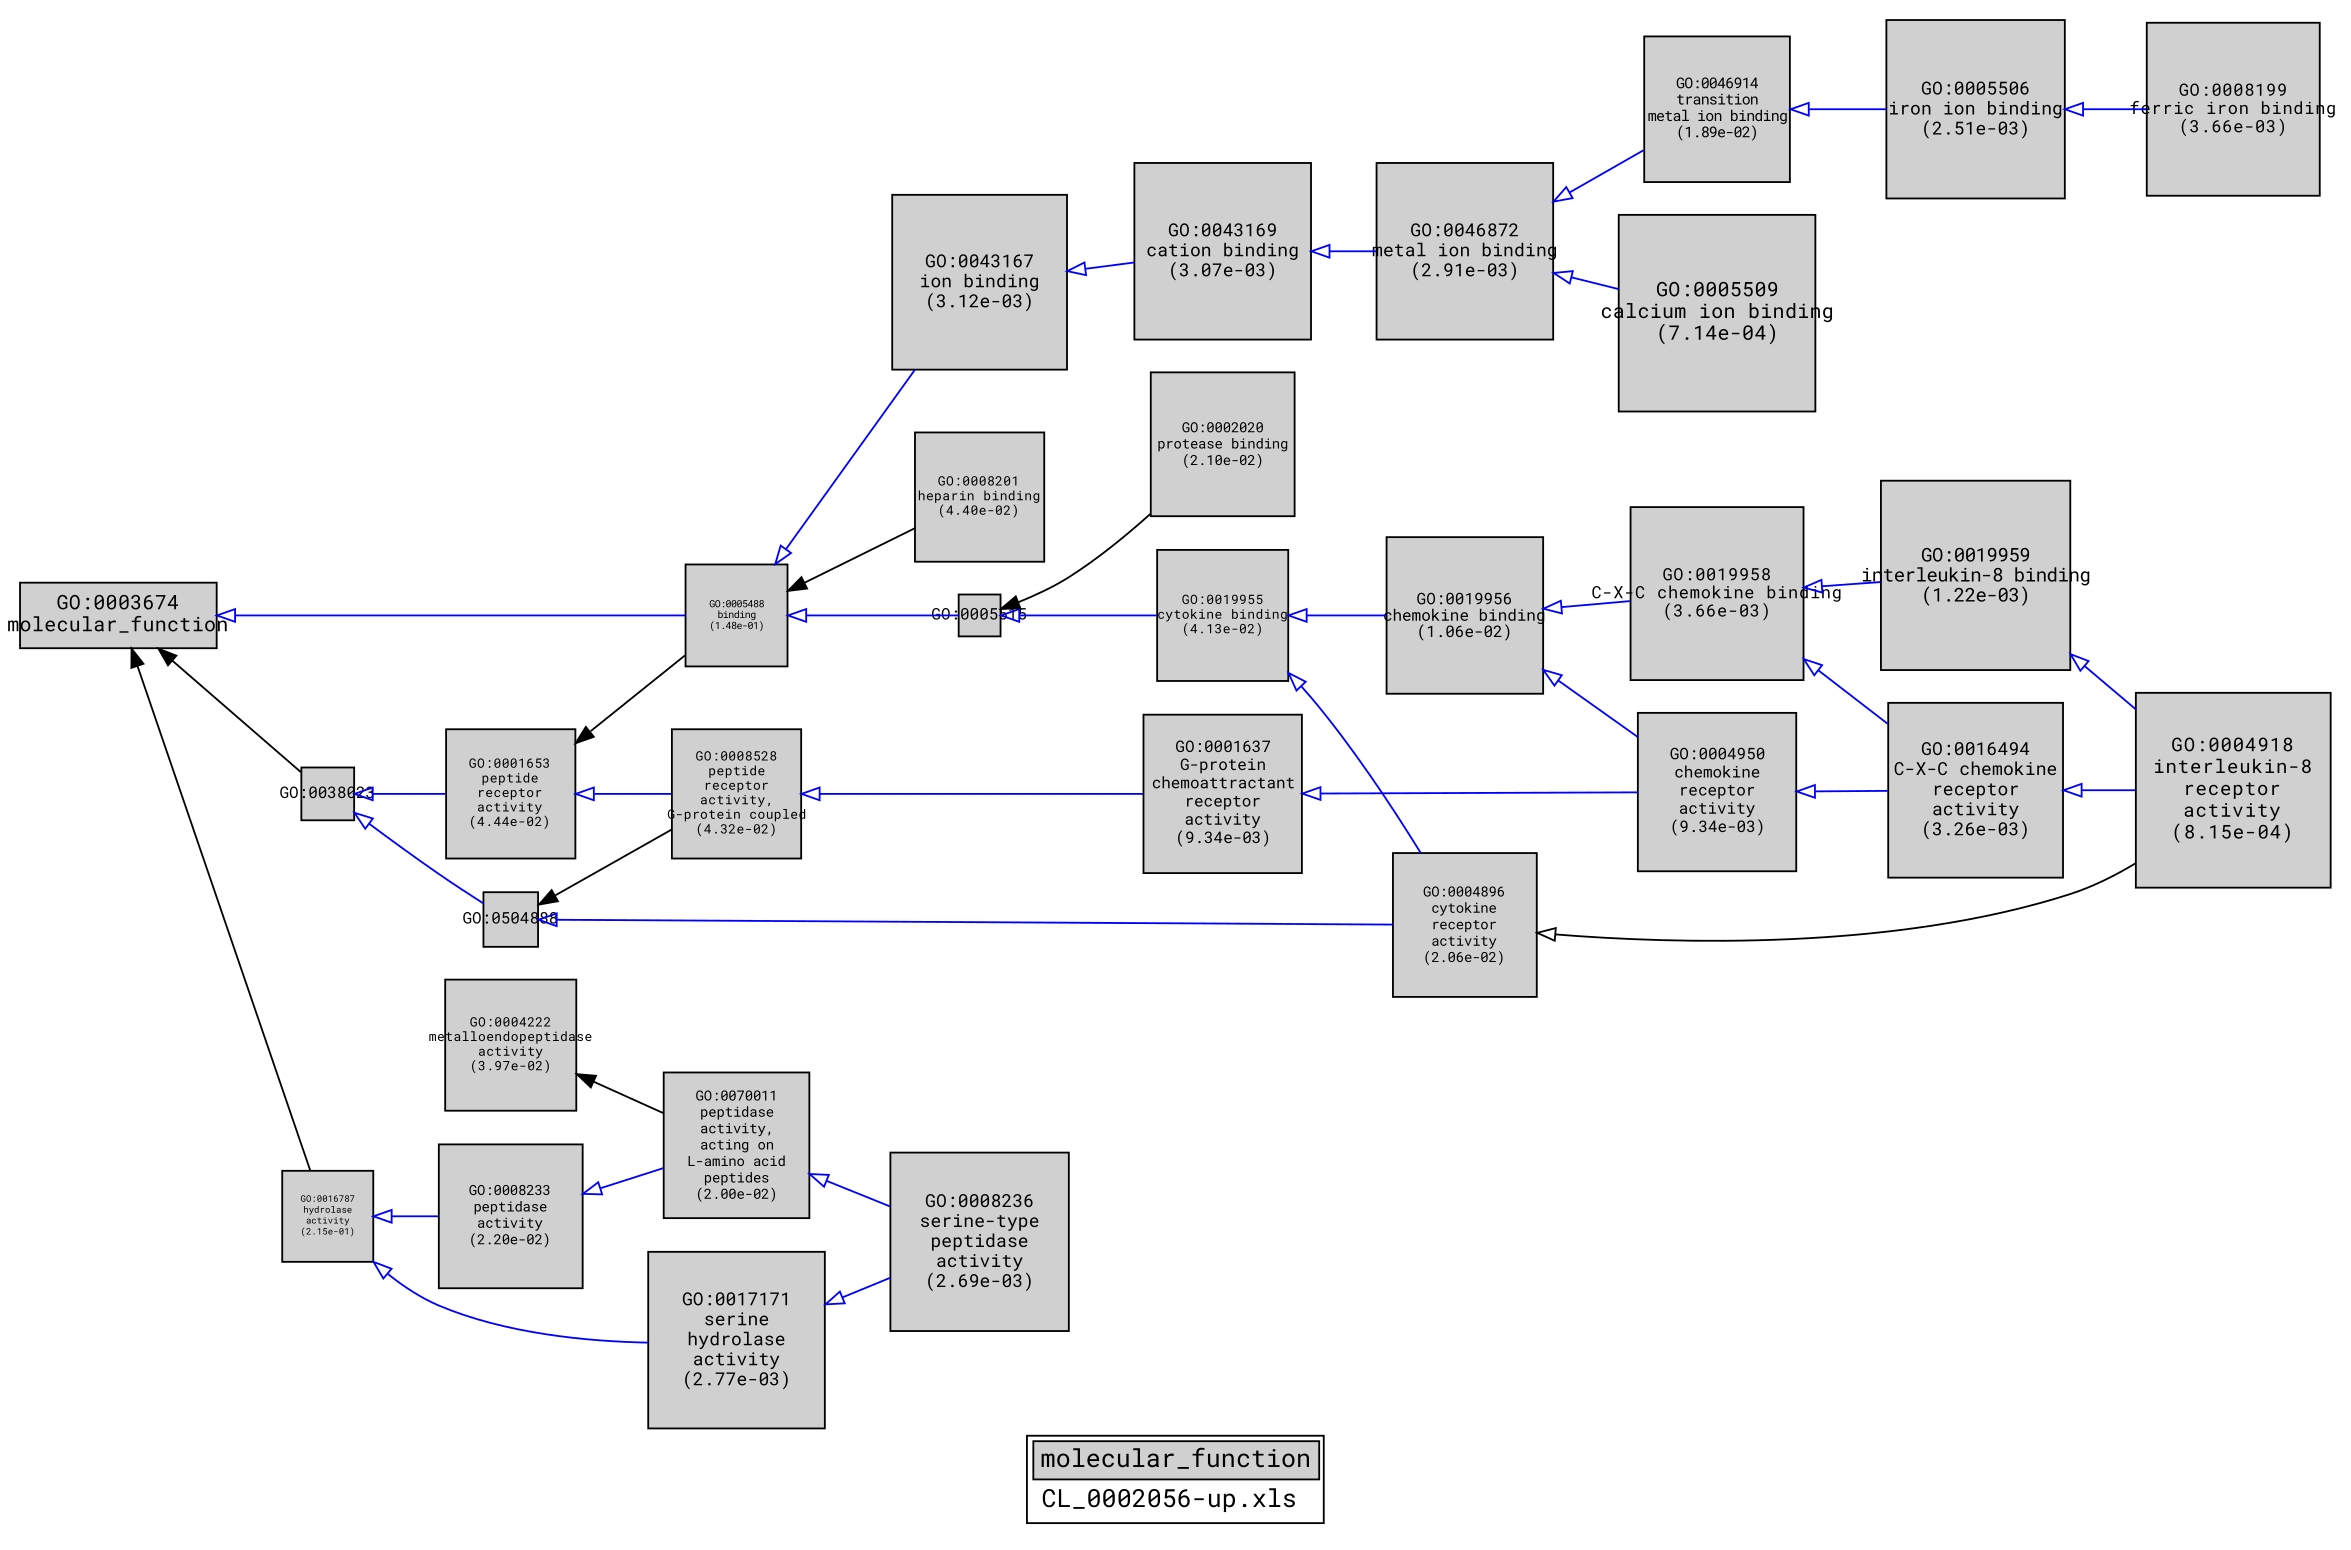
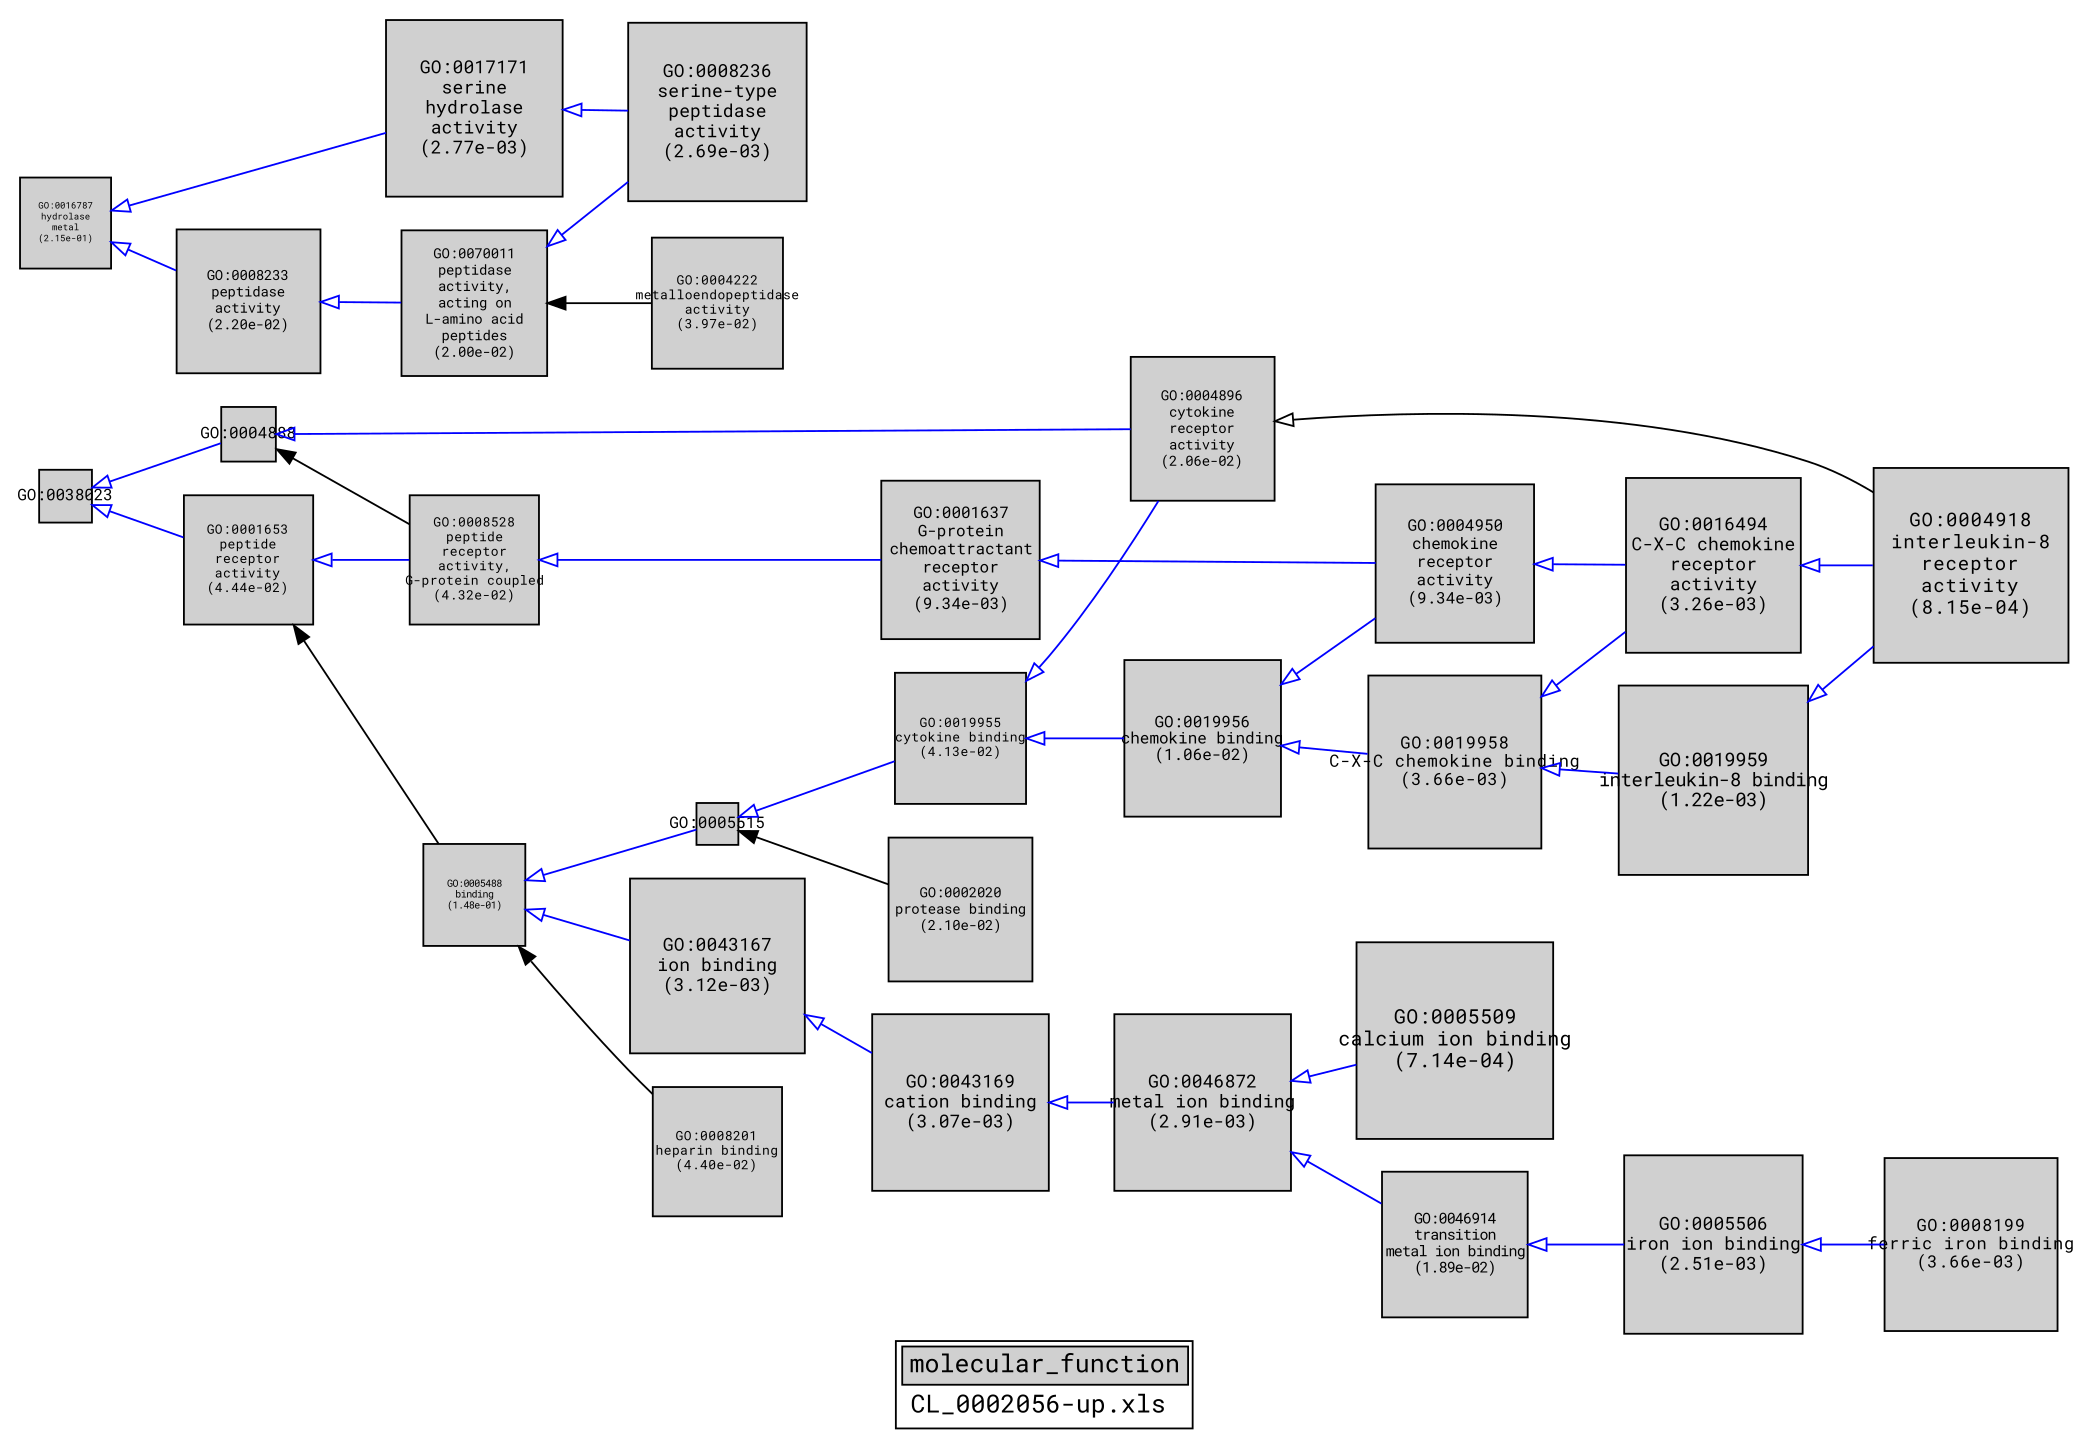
node "GO:0003674": removed
node "GO:0504888": label "GO:0504888" -> "GO:0004888"
edge "GO:0070011" -> "GO:0004222": reversed
node "GO:0016787": text "activity" -> "metal"
